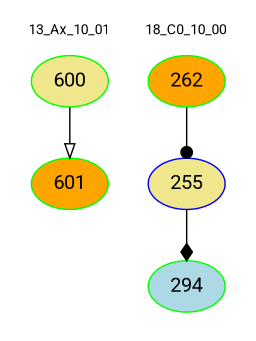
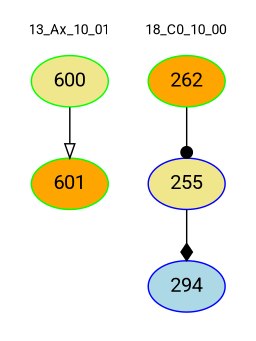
node "294": color green -> blue
